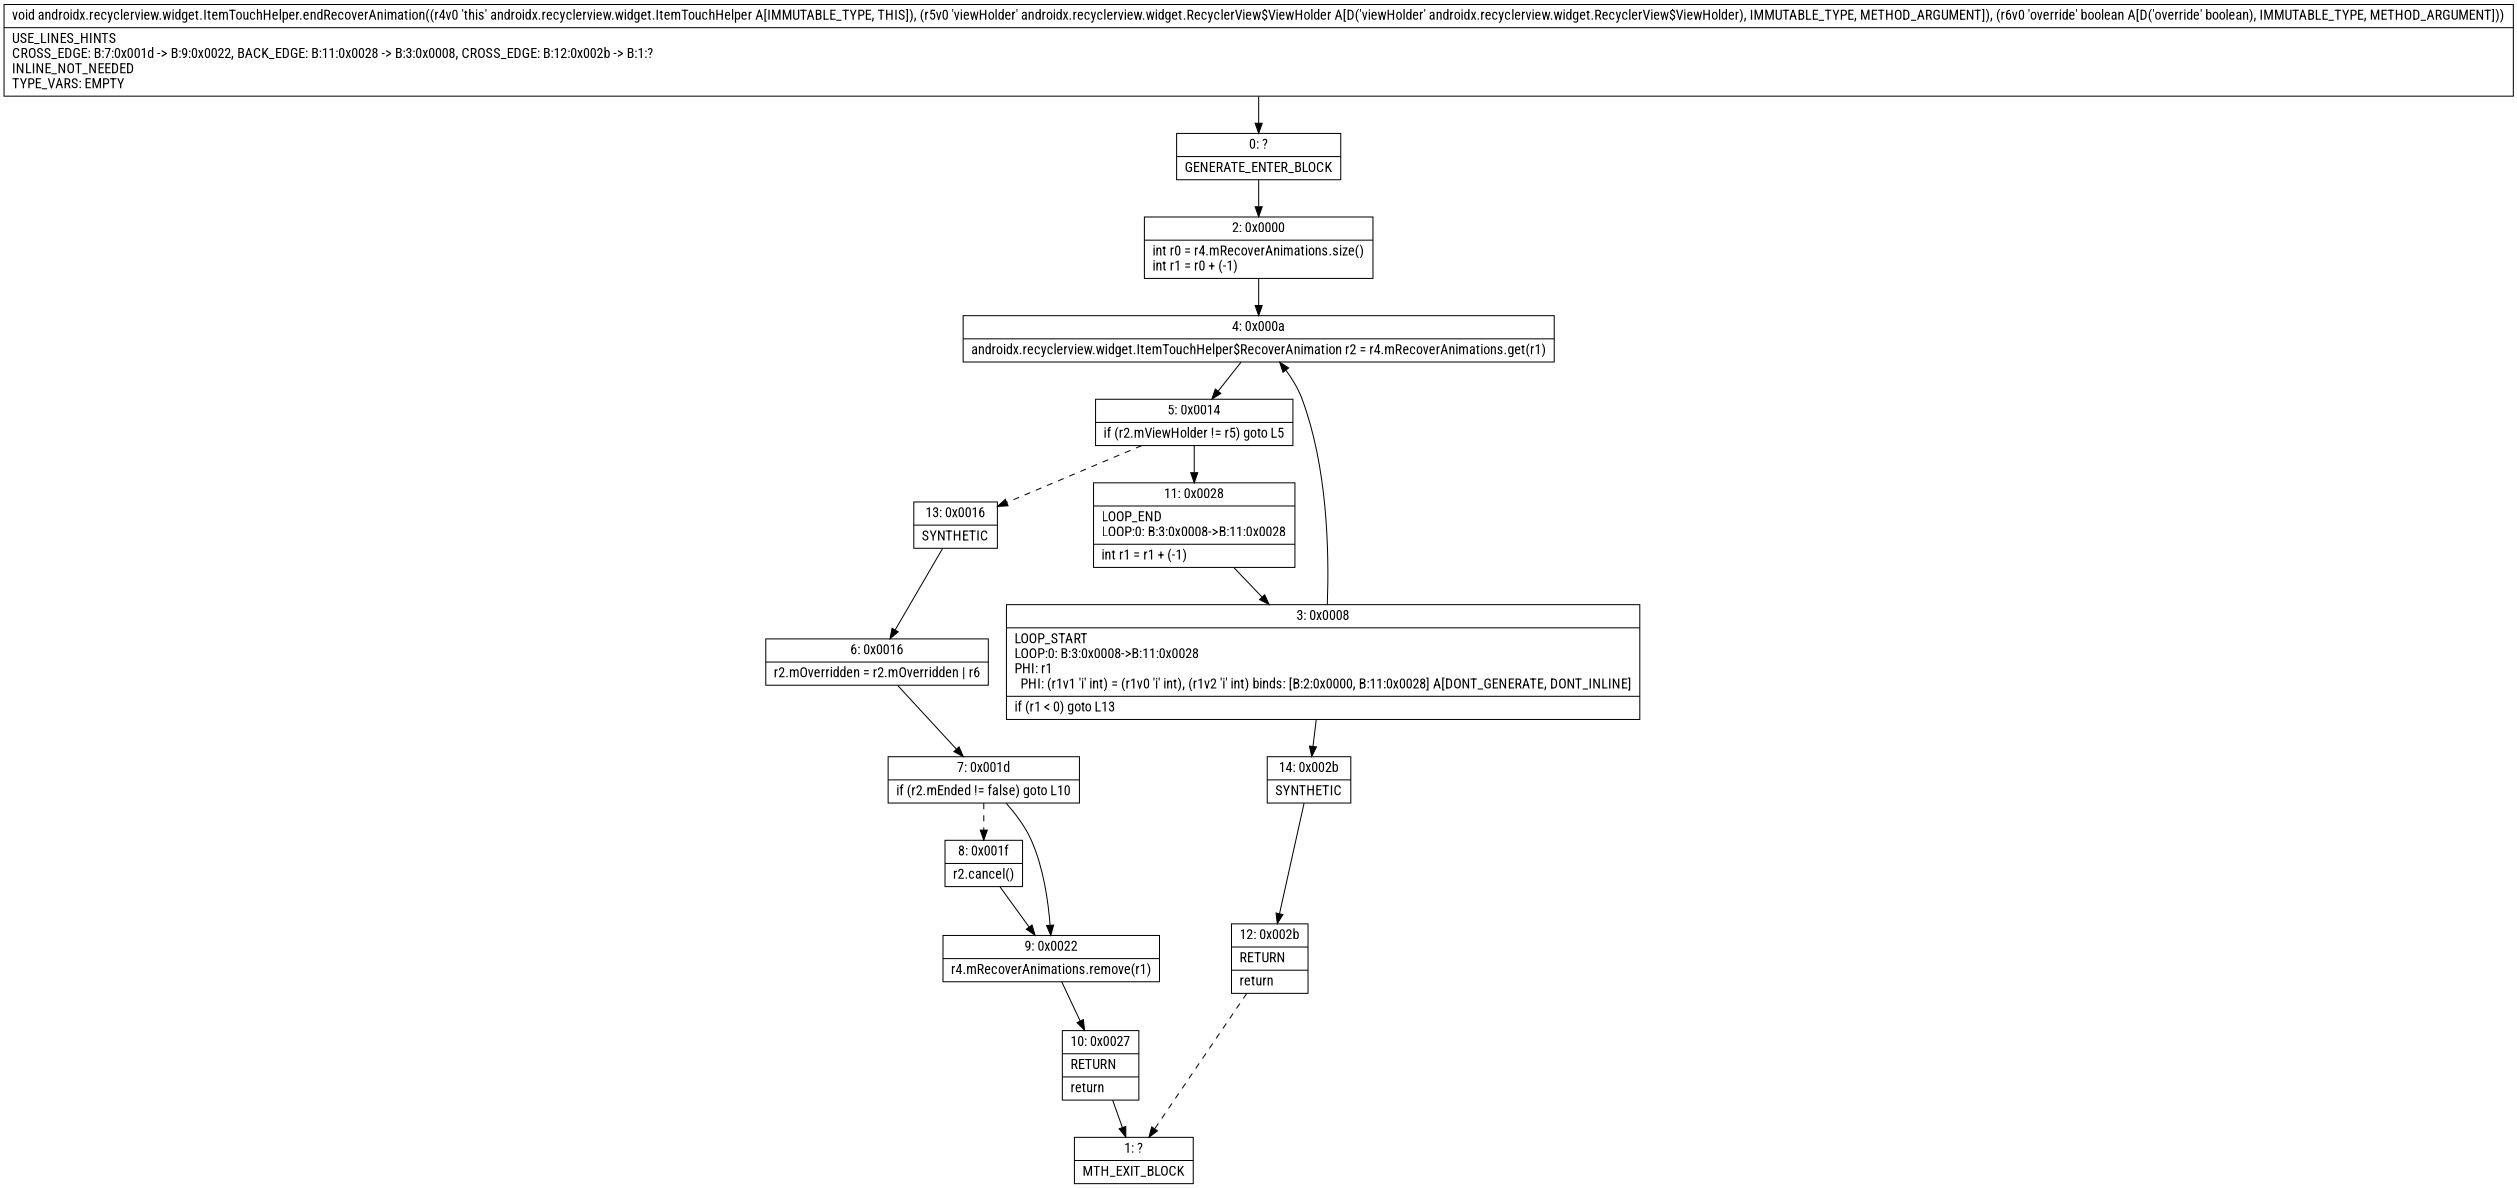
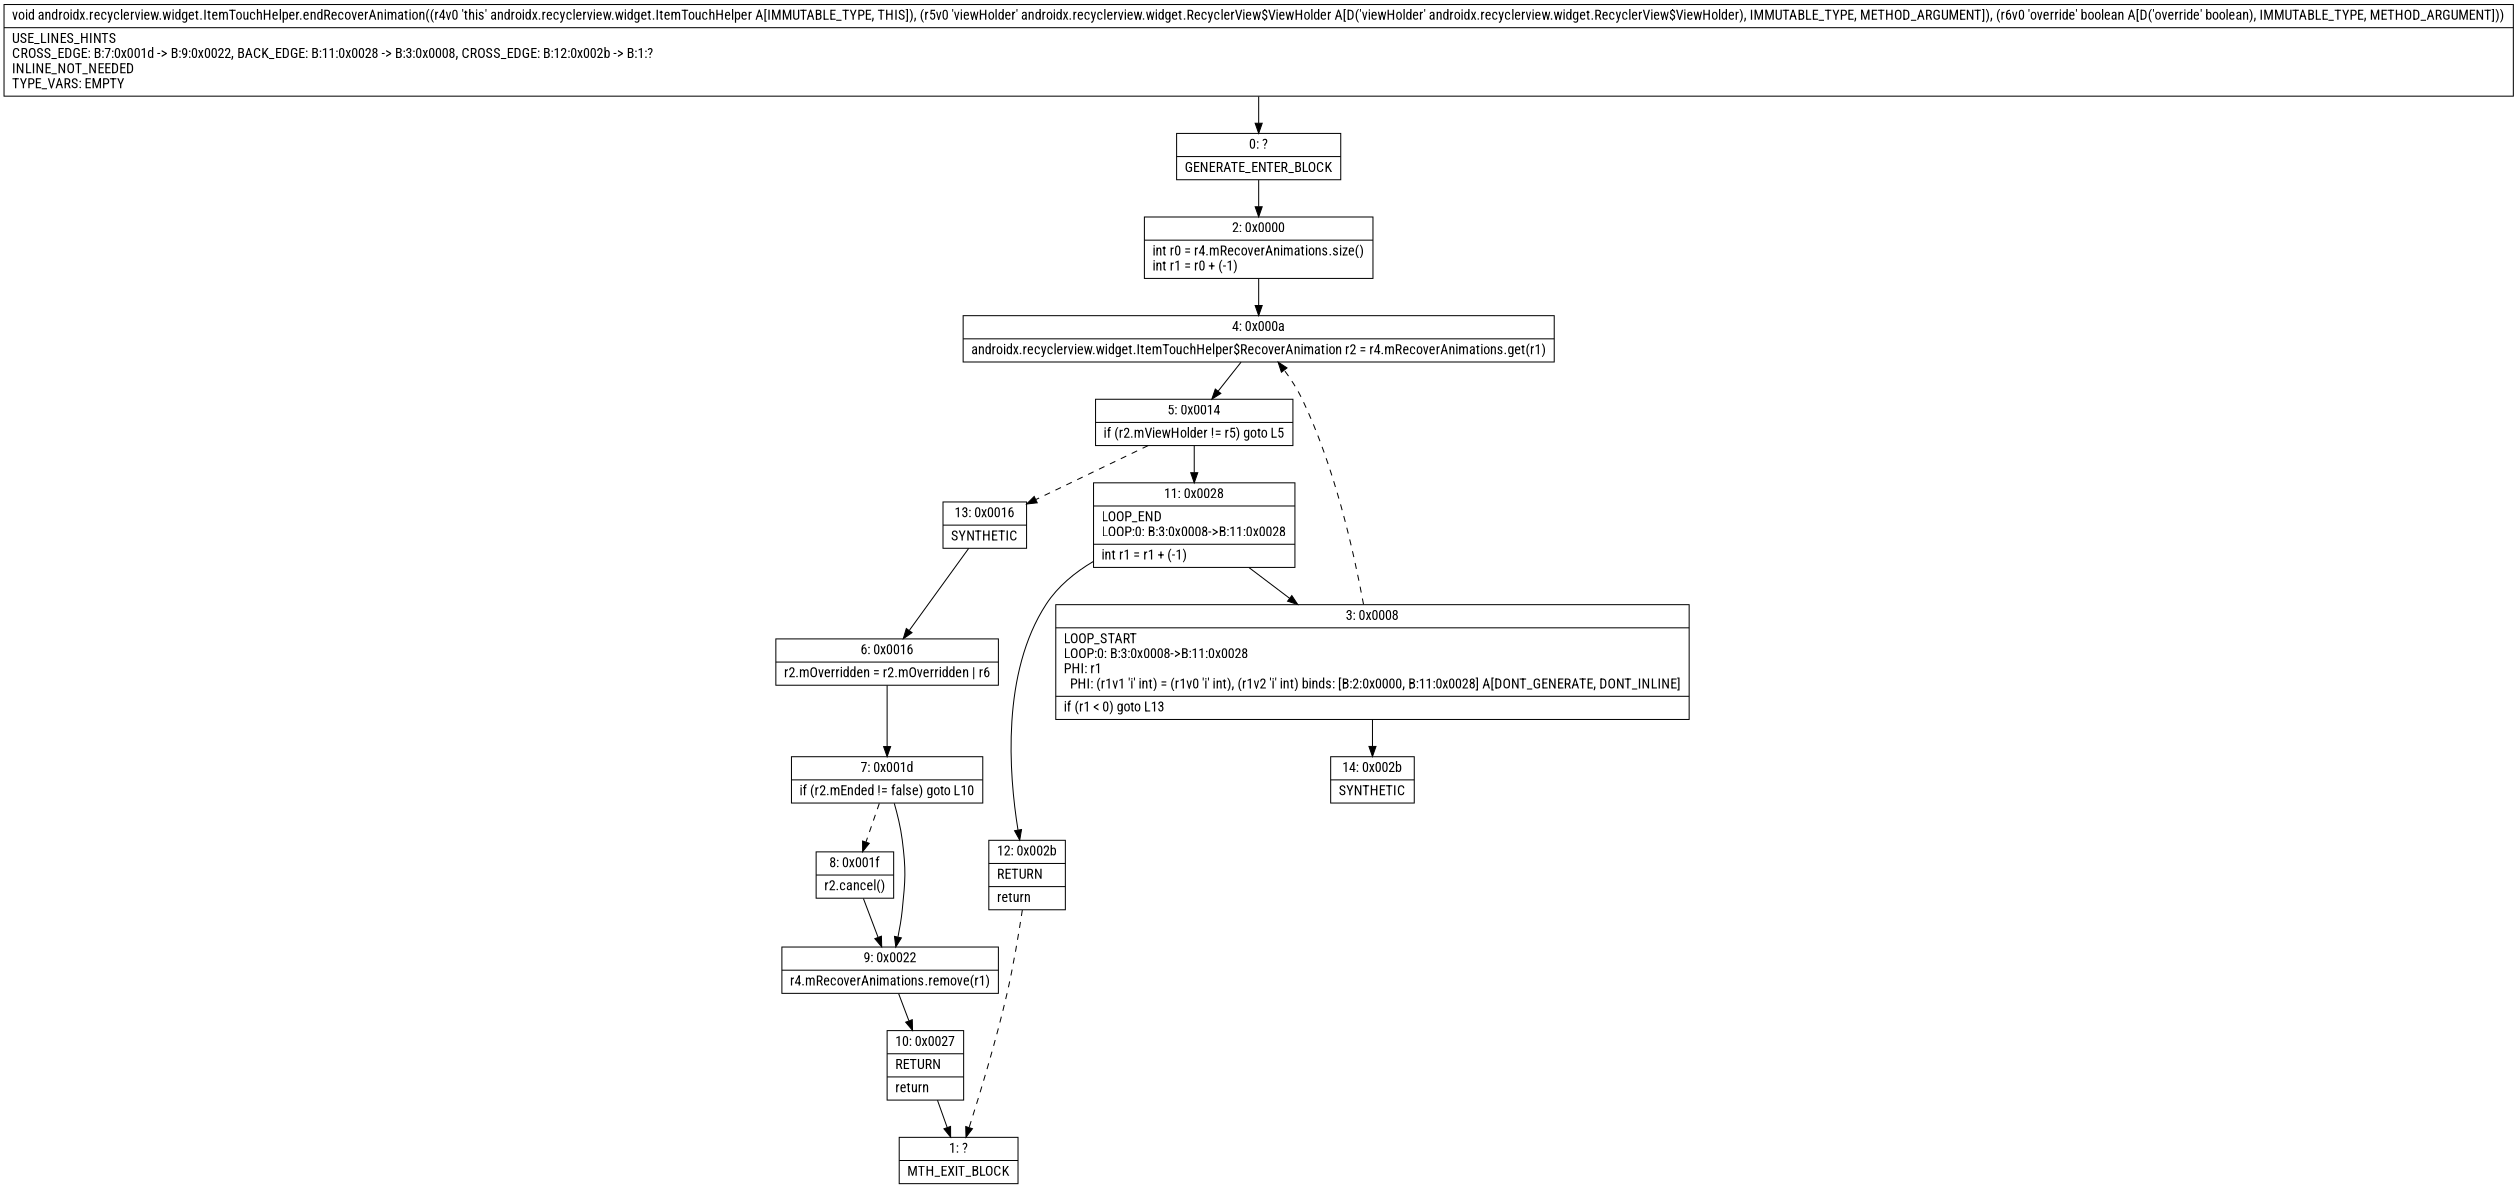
edge "3: 0x0008" -> "4: 0x000a": style solid -> dashed
edge "14: 0x002b" -> "12: 0x002b": now "11: 0x0028" -> "12: 0x002b"
